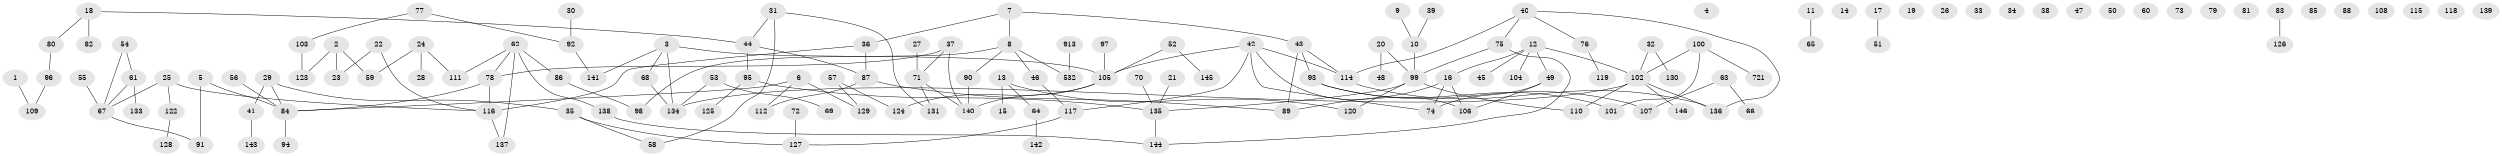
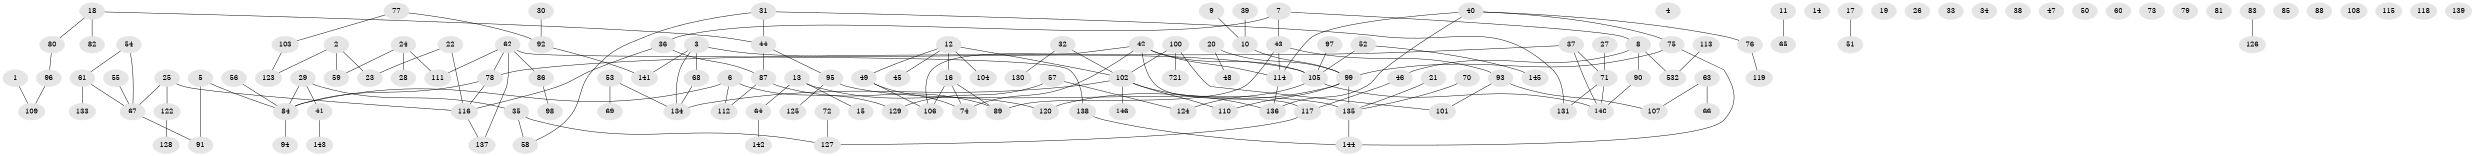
node "913": label "913" -> "113"
edge "8" -- "98": removed
